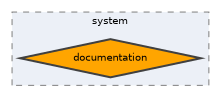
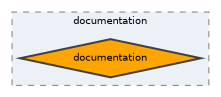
cluster "system": label "system" -> "documentation"
